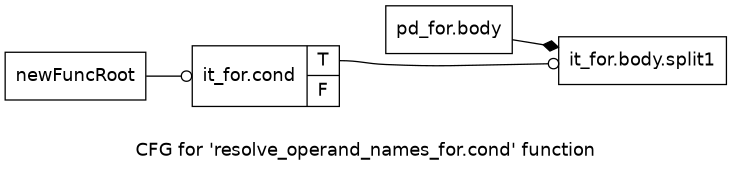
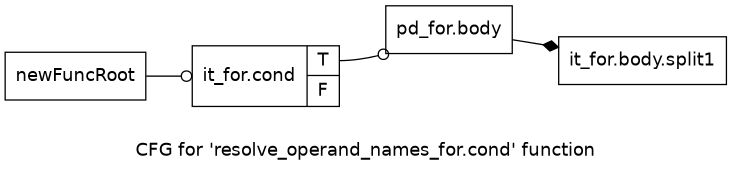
edge "it_for.cond" -> "it_for.body.split1": now "it_for.cond" -> "pd_for.body"
